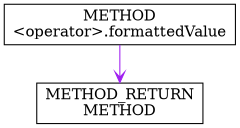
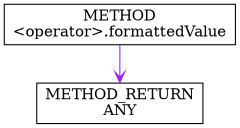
node "METHOD_RETURN": text "METHOD" -> "ANY"
